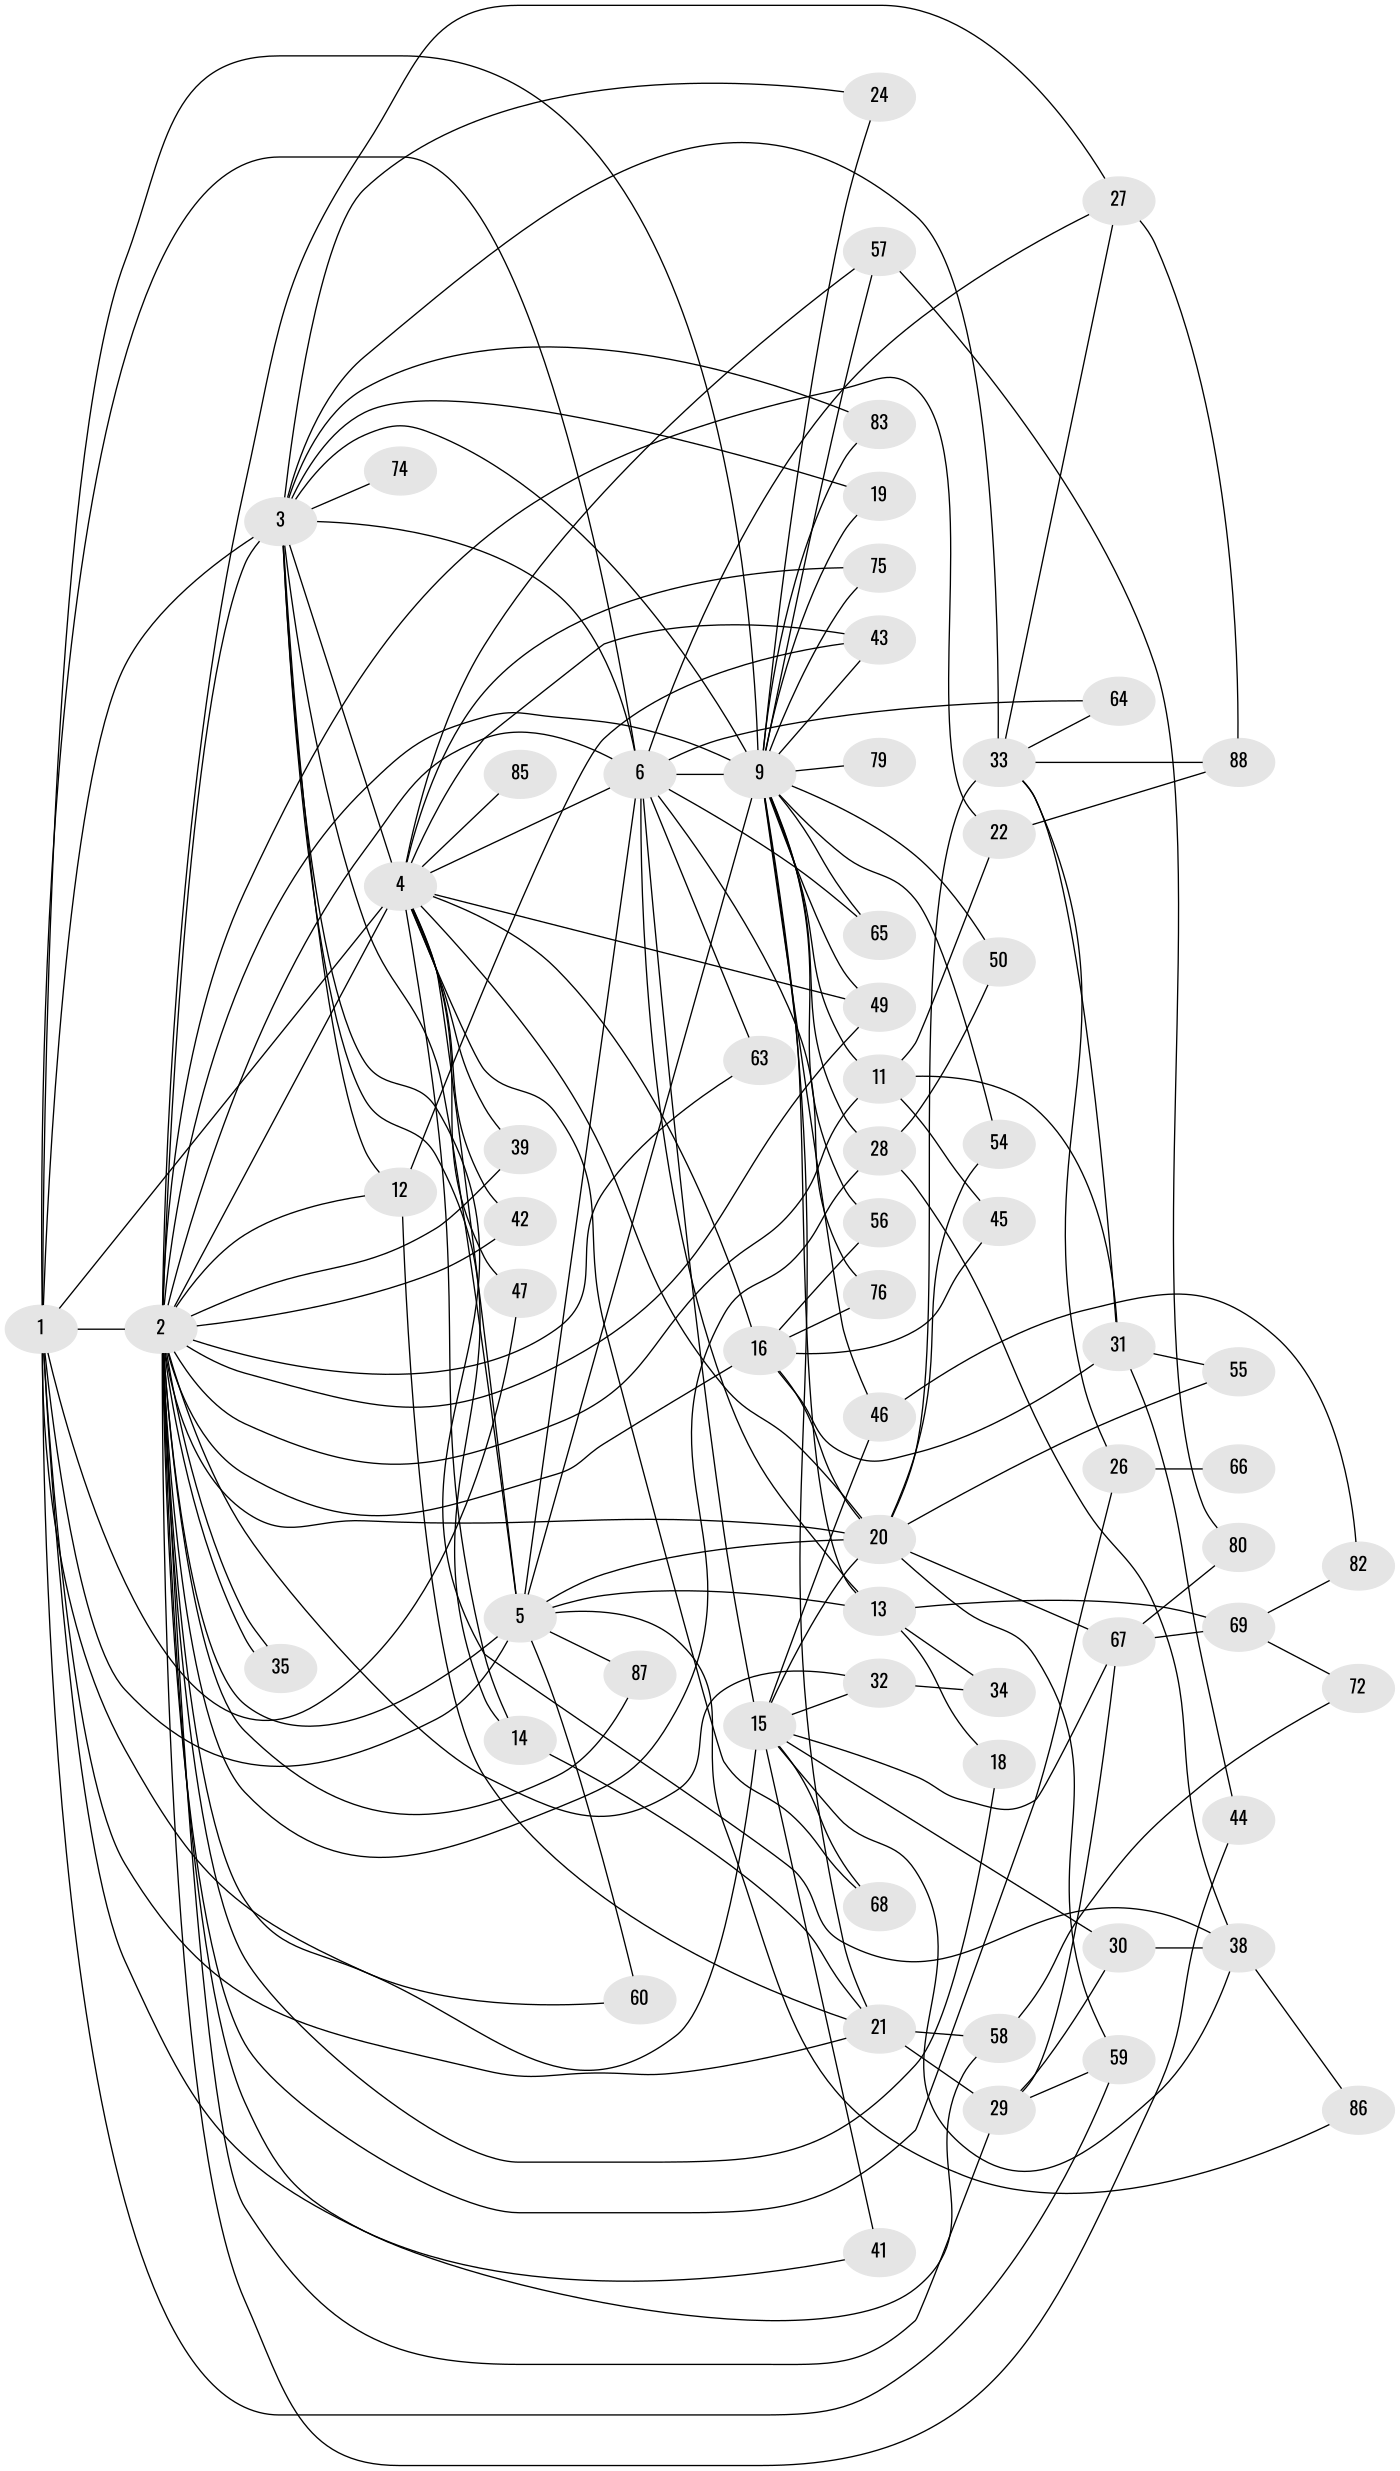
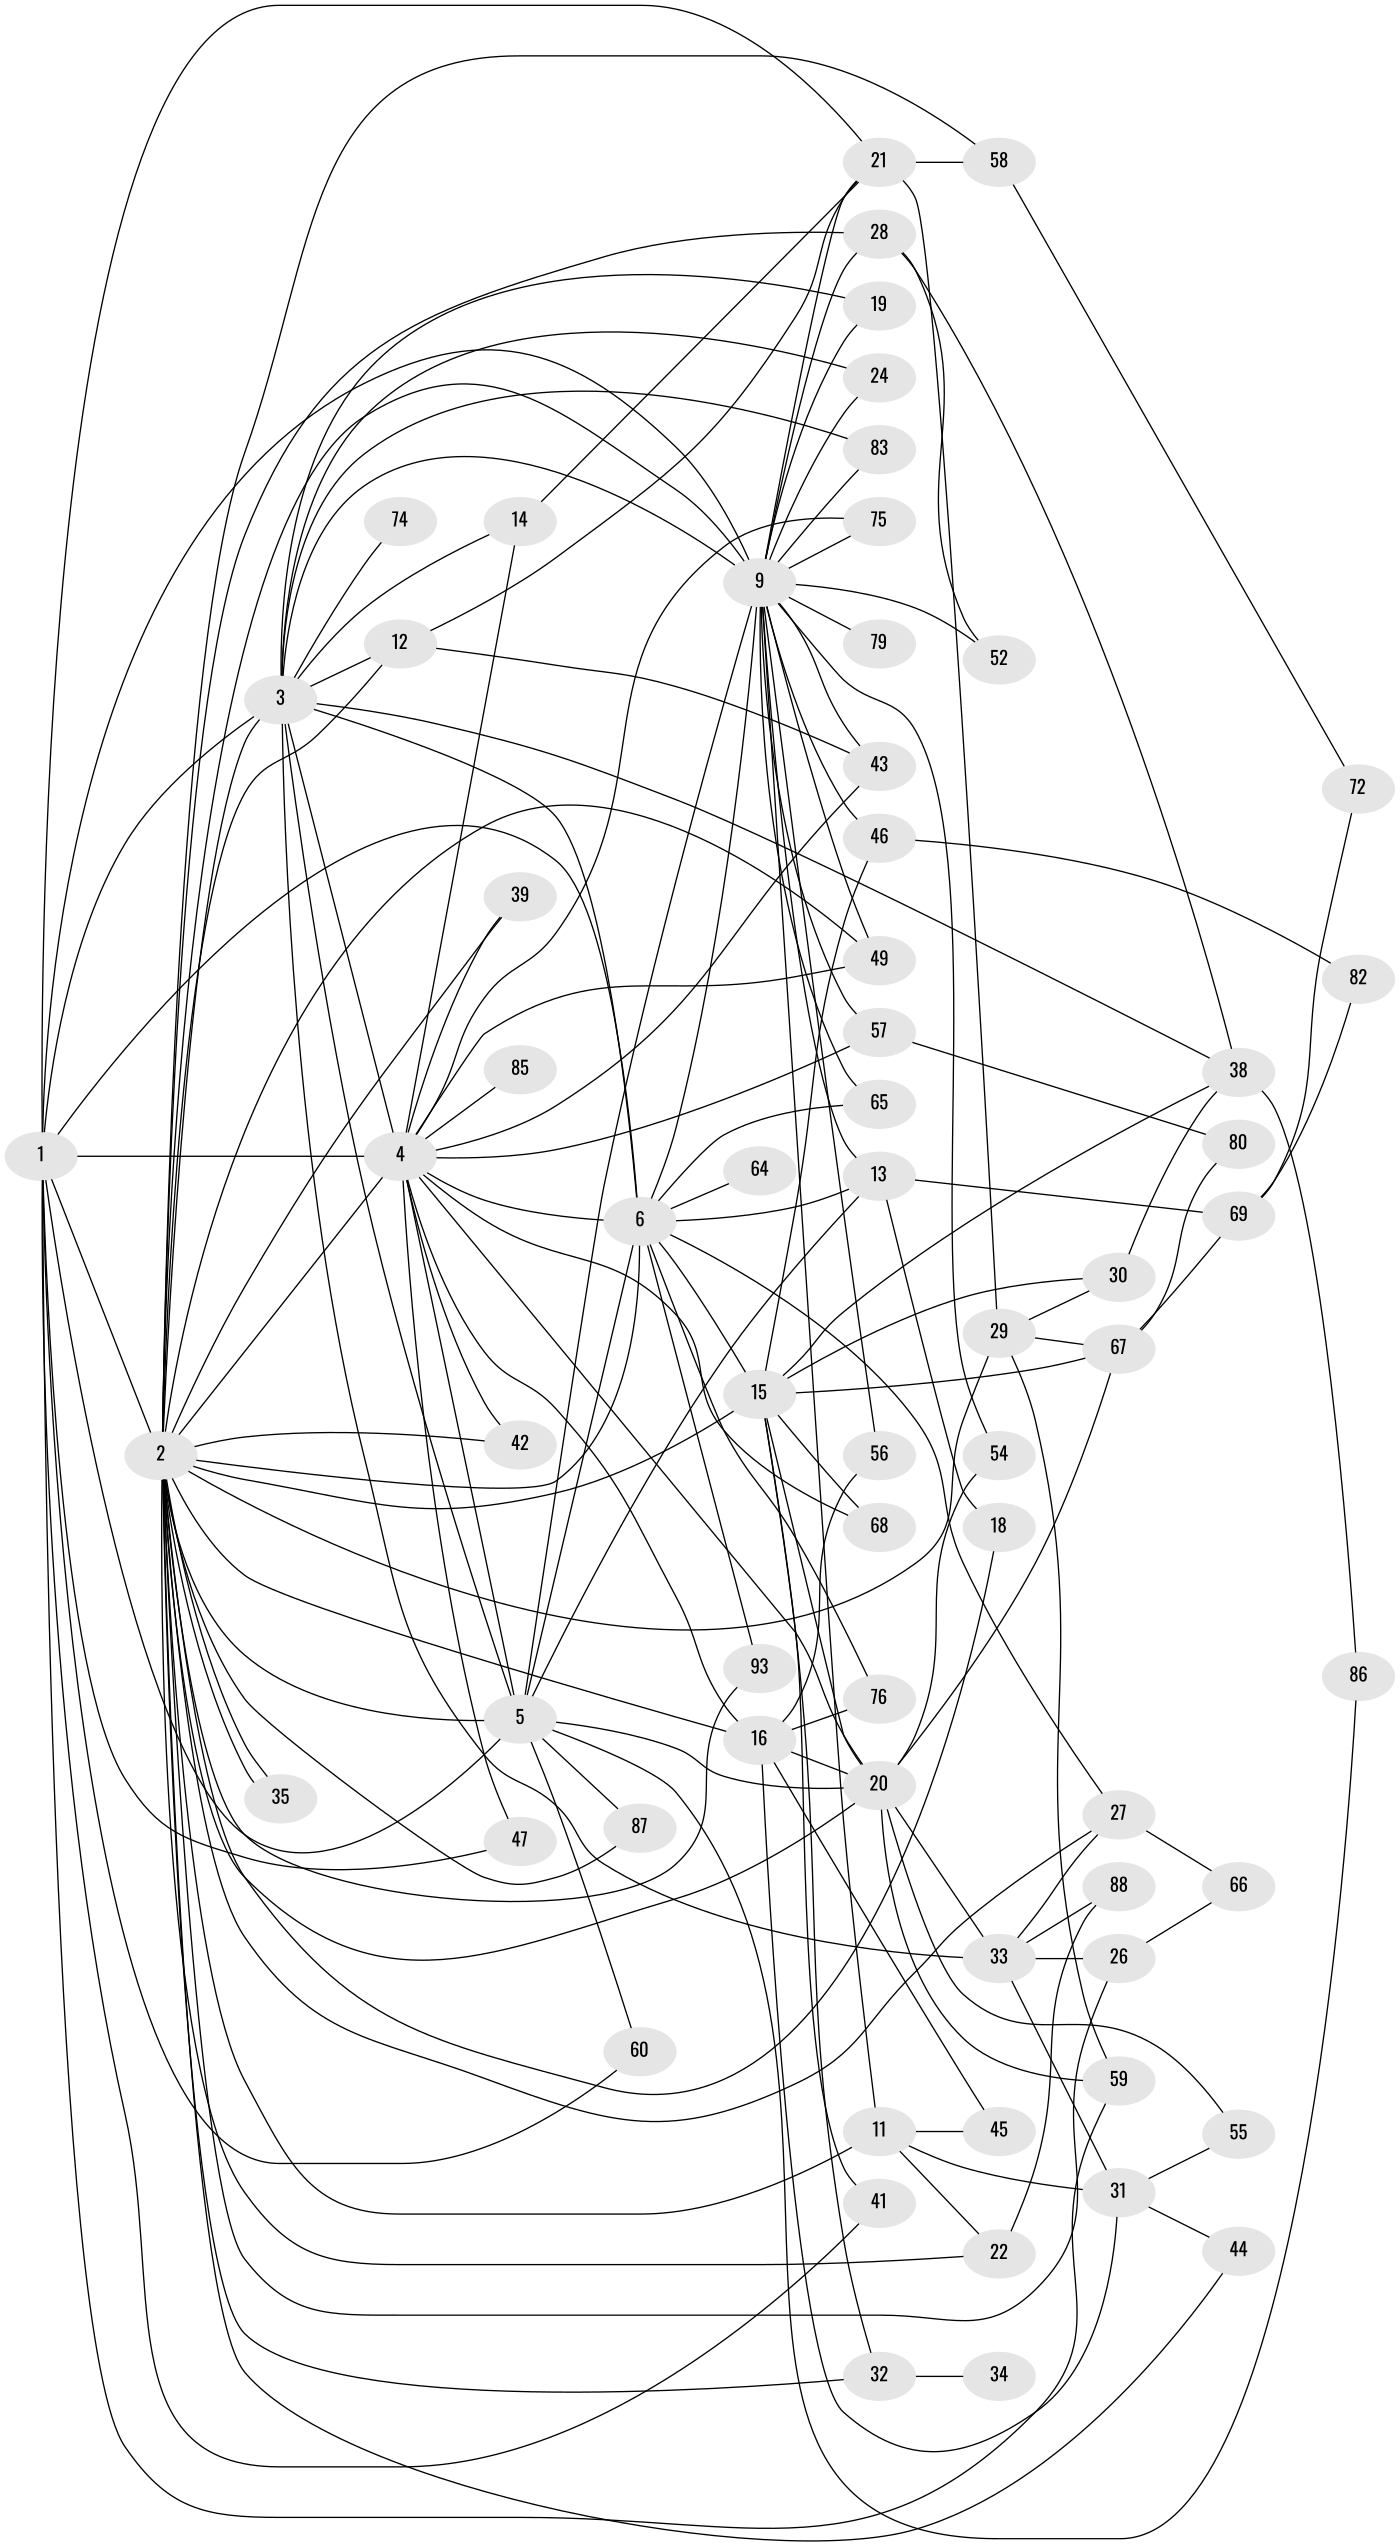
edge "27" -- "88": now "27" -- "66"
edge "64" -- "33": removed
node "50": label "50" -> "52"
node "63": label "63" -> "93"
edge "13" -- "34": removed
